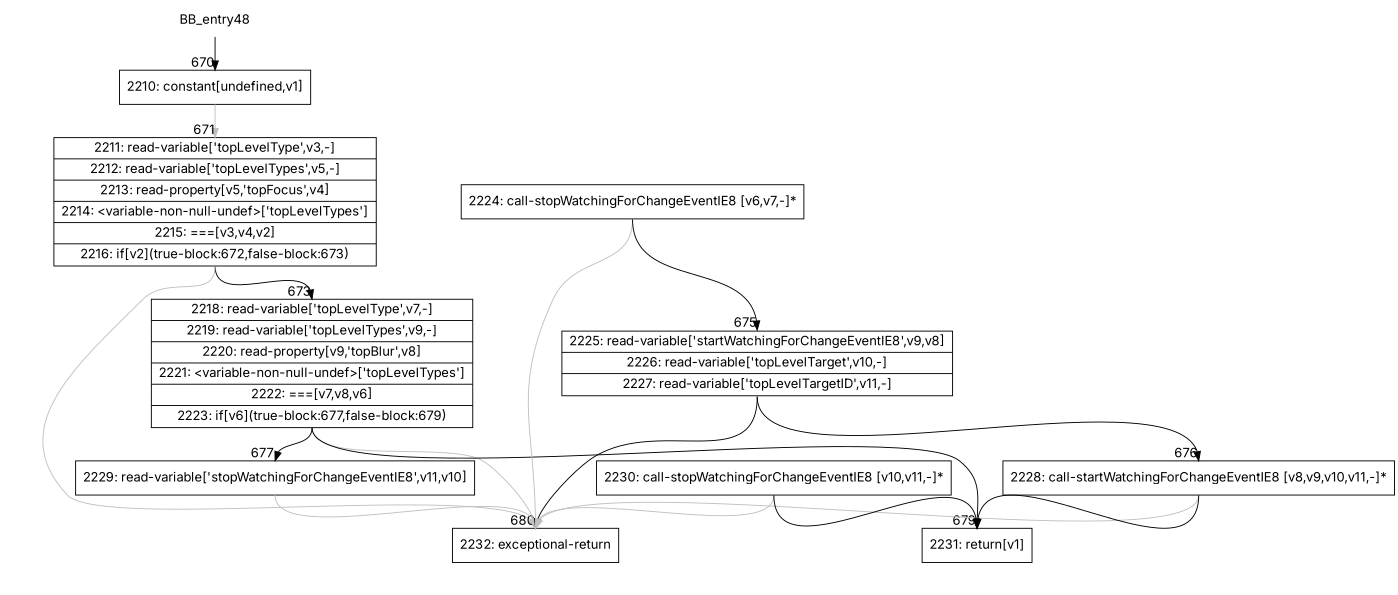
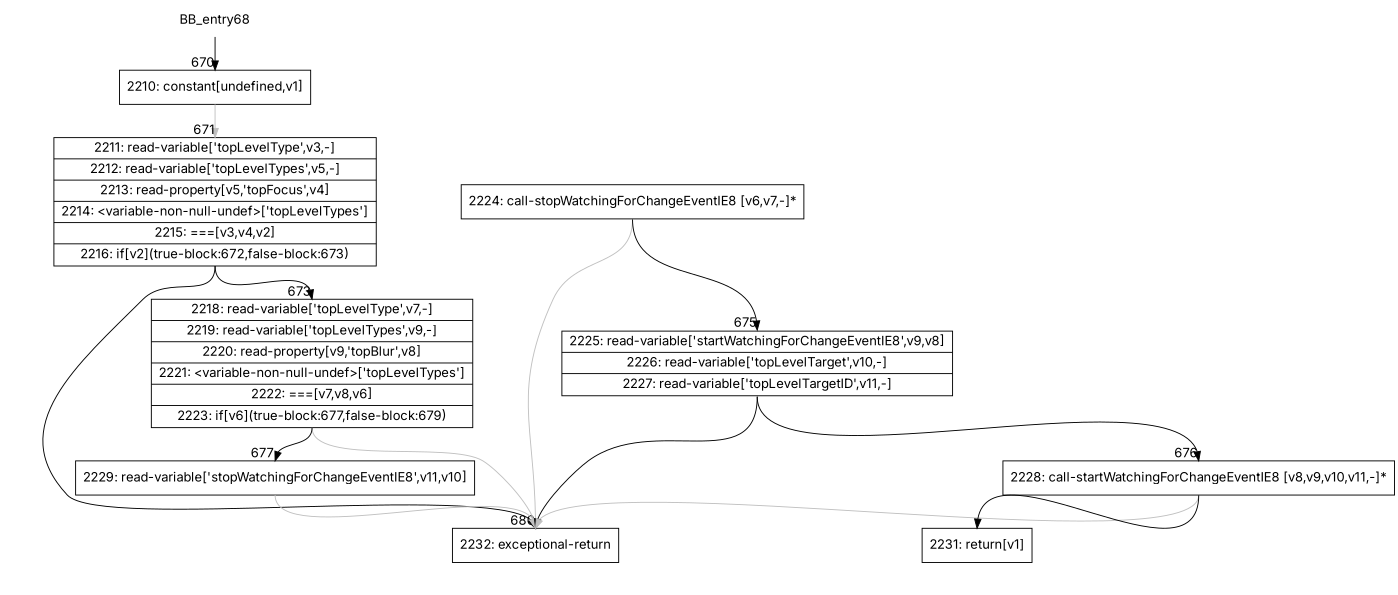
node "BB_entry48": label "BB_entry48" -> "BB_entry68"
edge "2218: read-variable['topLevelType',v7,-]" -> "2231: return[v1]": removed
node "2230: call-stopWatchingForChangeEventIE8 [v10,v11,-]*": removed
edge "2211: read-variable['topLevelType',v3,-]" -> "2232: exceptional-return": color gray -> black
